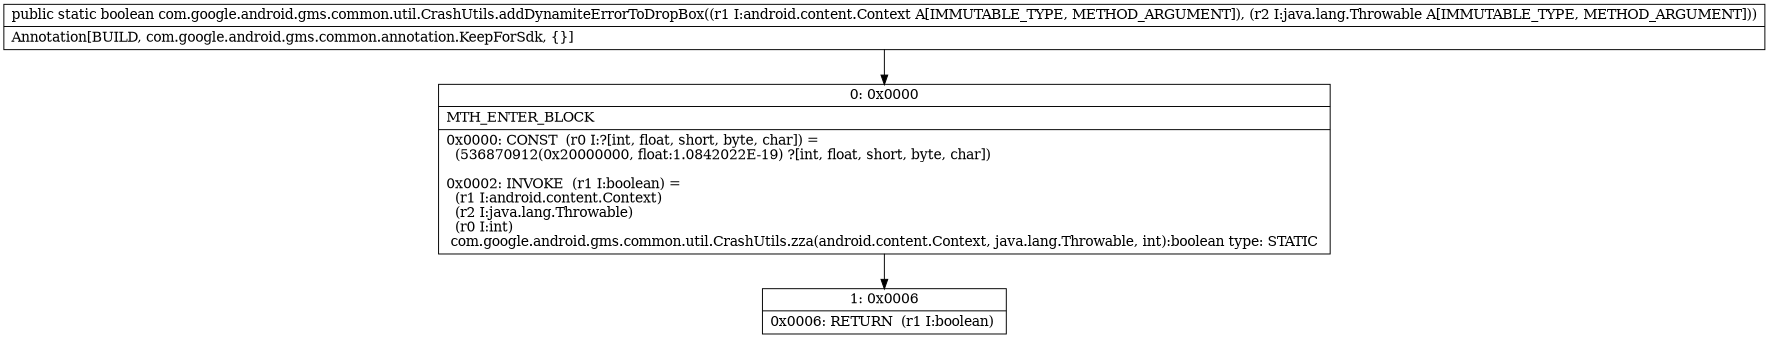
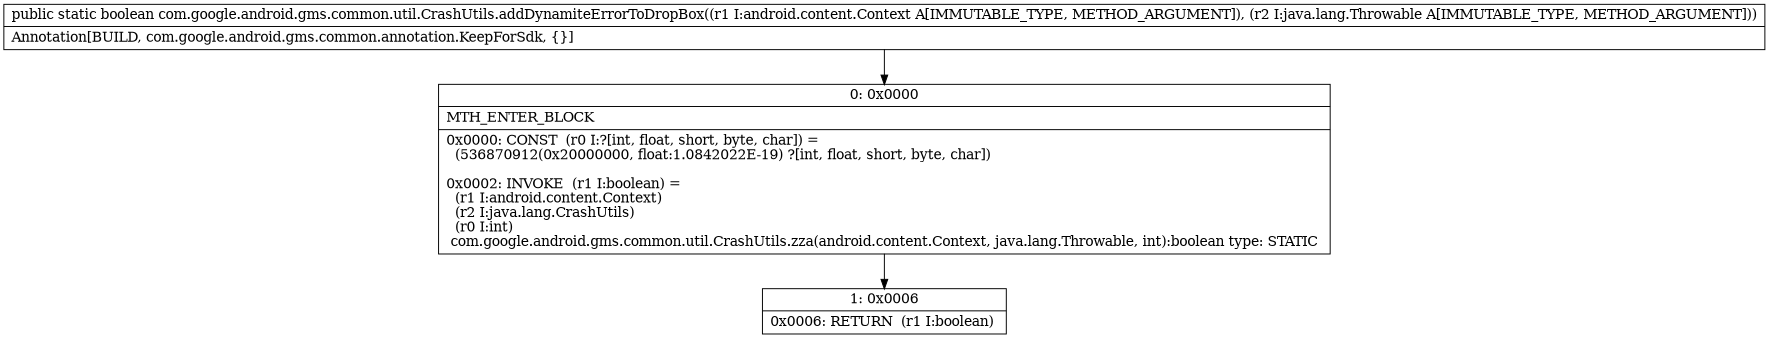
node "0: 0x0000": text "(r2 I:java.lang.Throwable)" -> "(r2 I:java.lang.CrashUtils)"
